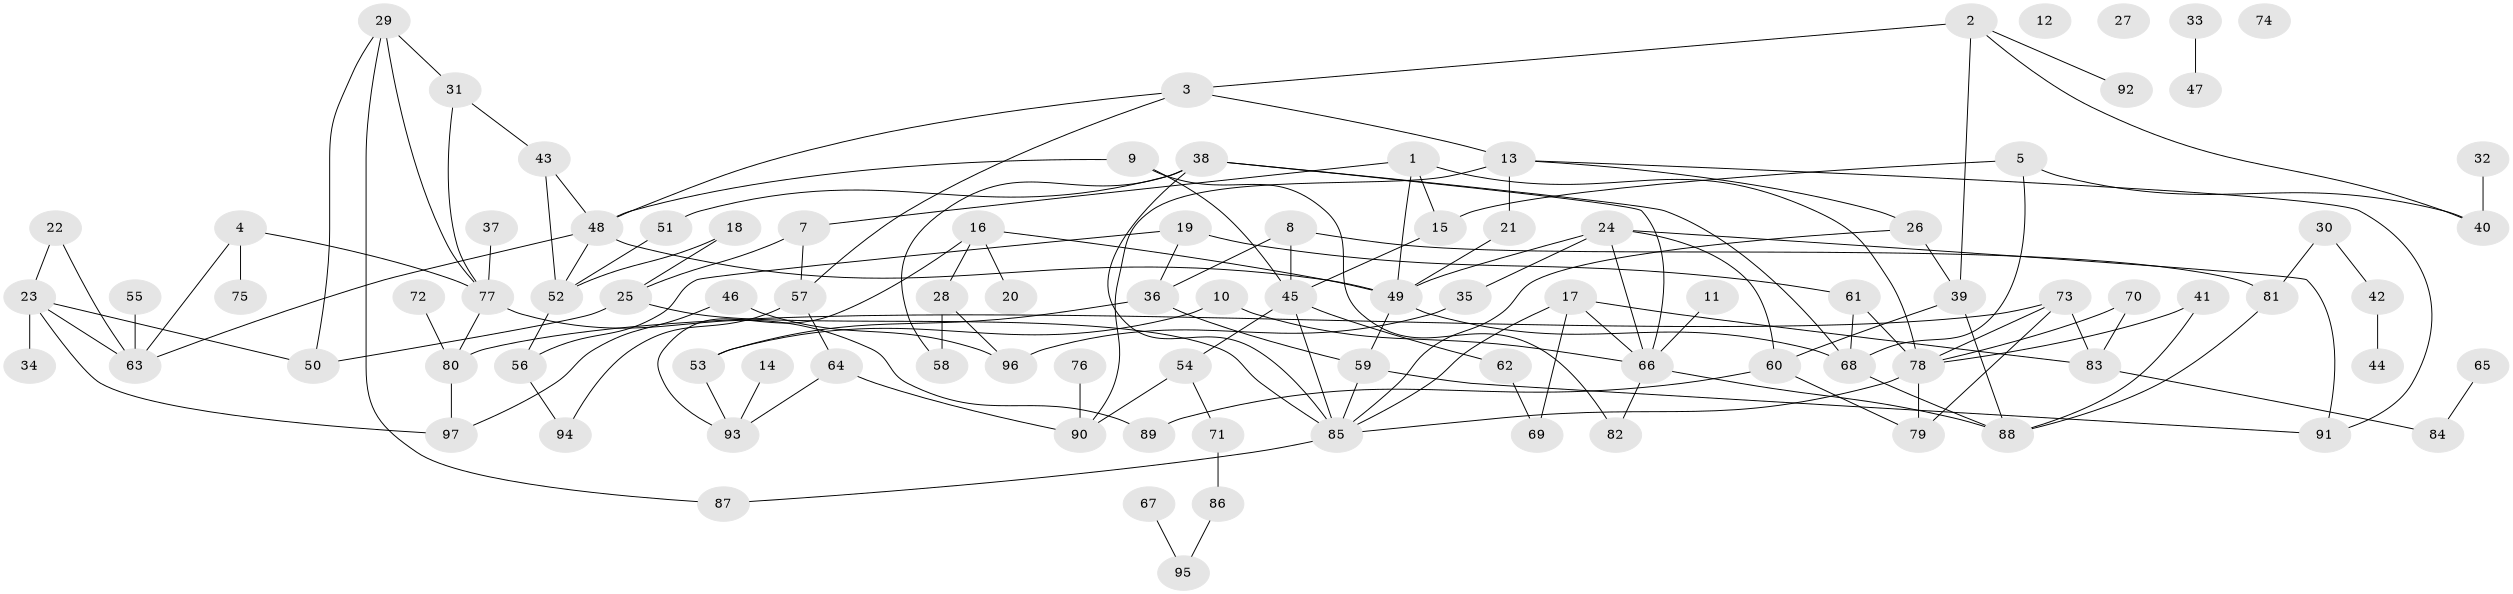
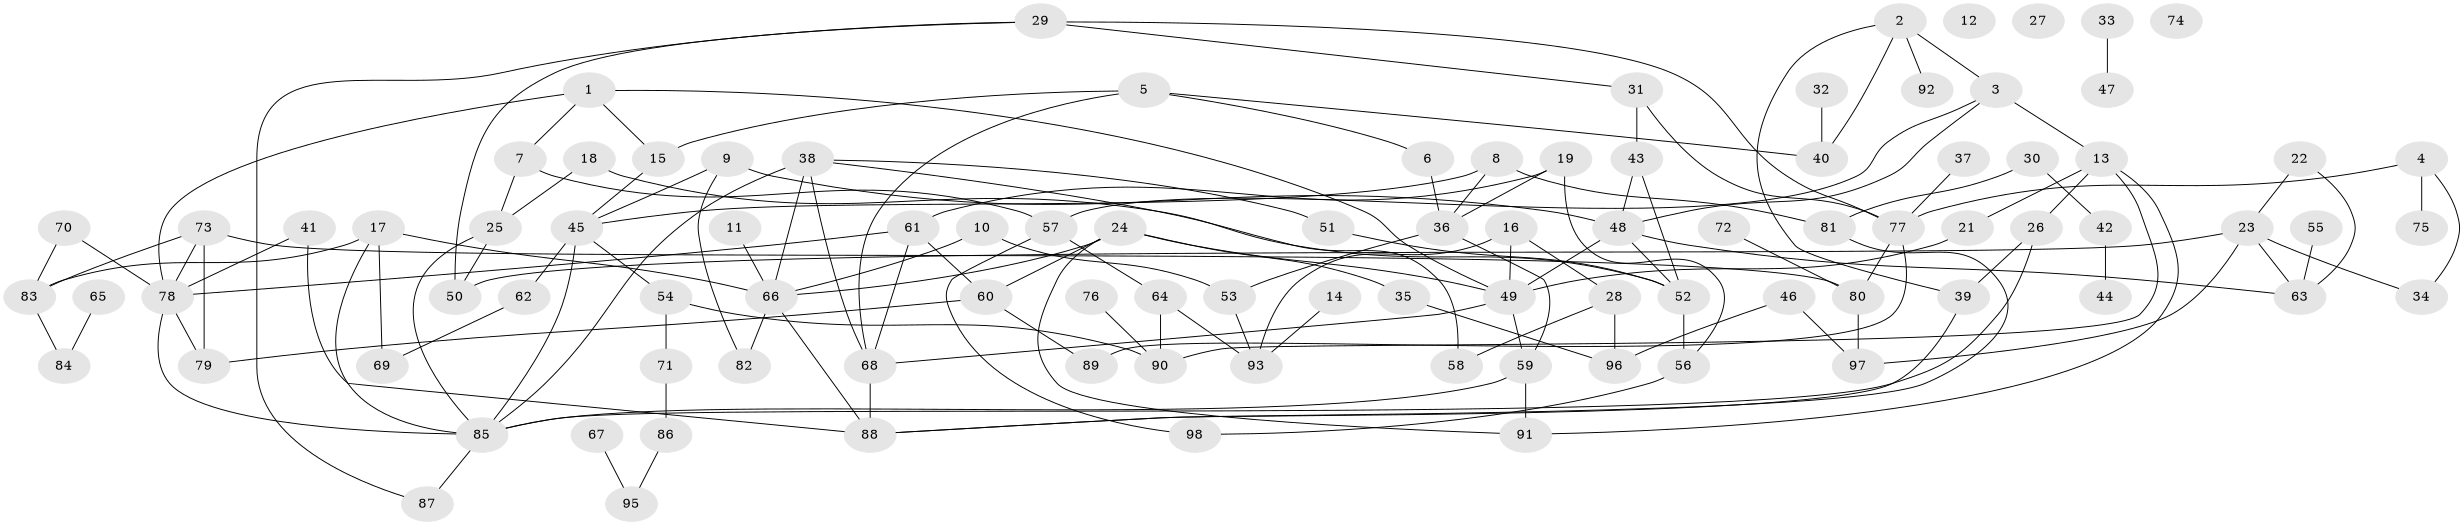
node "6": added
edge "4" -- "63": now "4" -- "34"
node "20": removed
edge "39" -- "60": now "61" -- "60"
node "94": label "94" -> "98"
